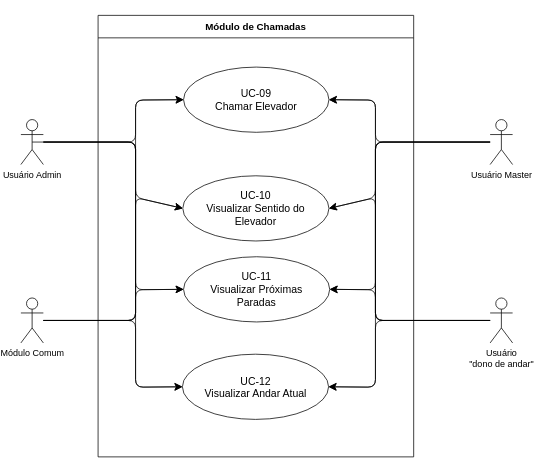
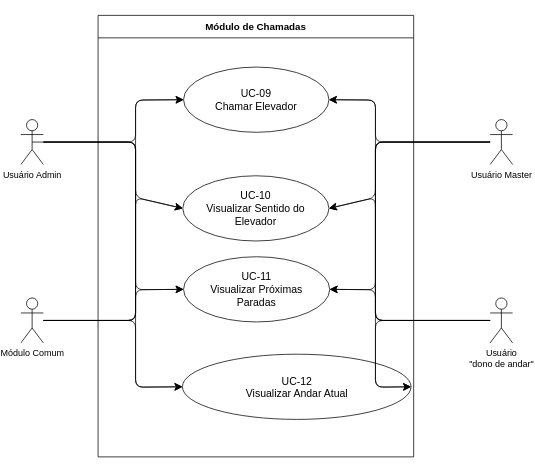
node "UC-12 Visualizar Andar Atual": size 146x65 -> 229x65
